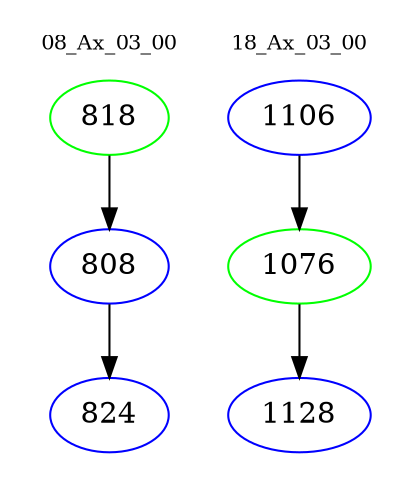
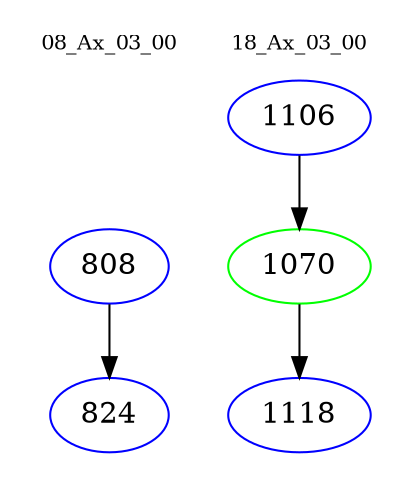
node "818": removed
node "1076": label "1076" -> "1070"
node "1128": label "1128" -> "1118"
